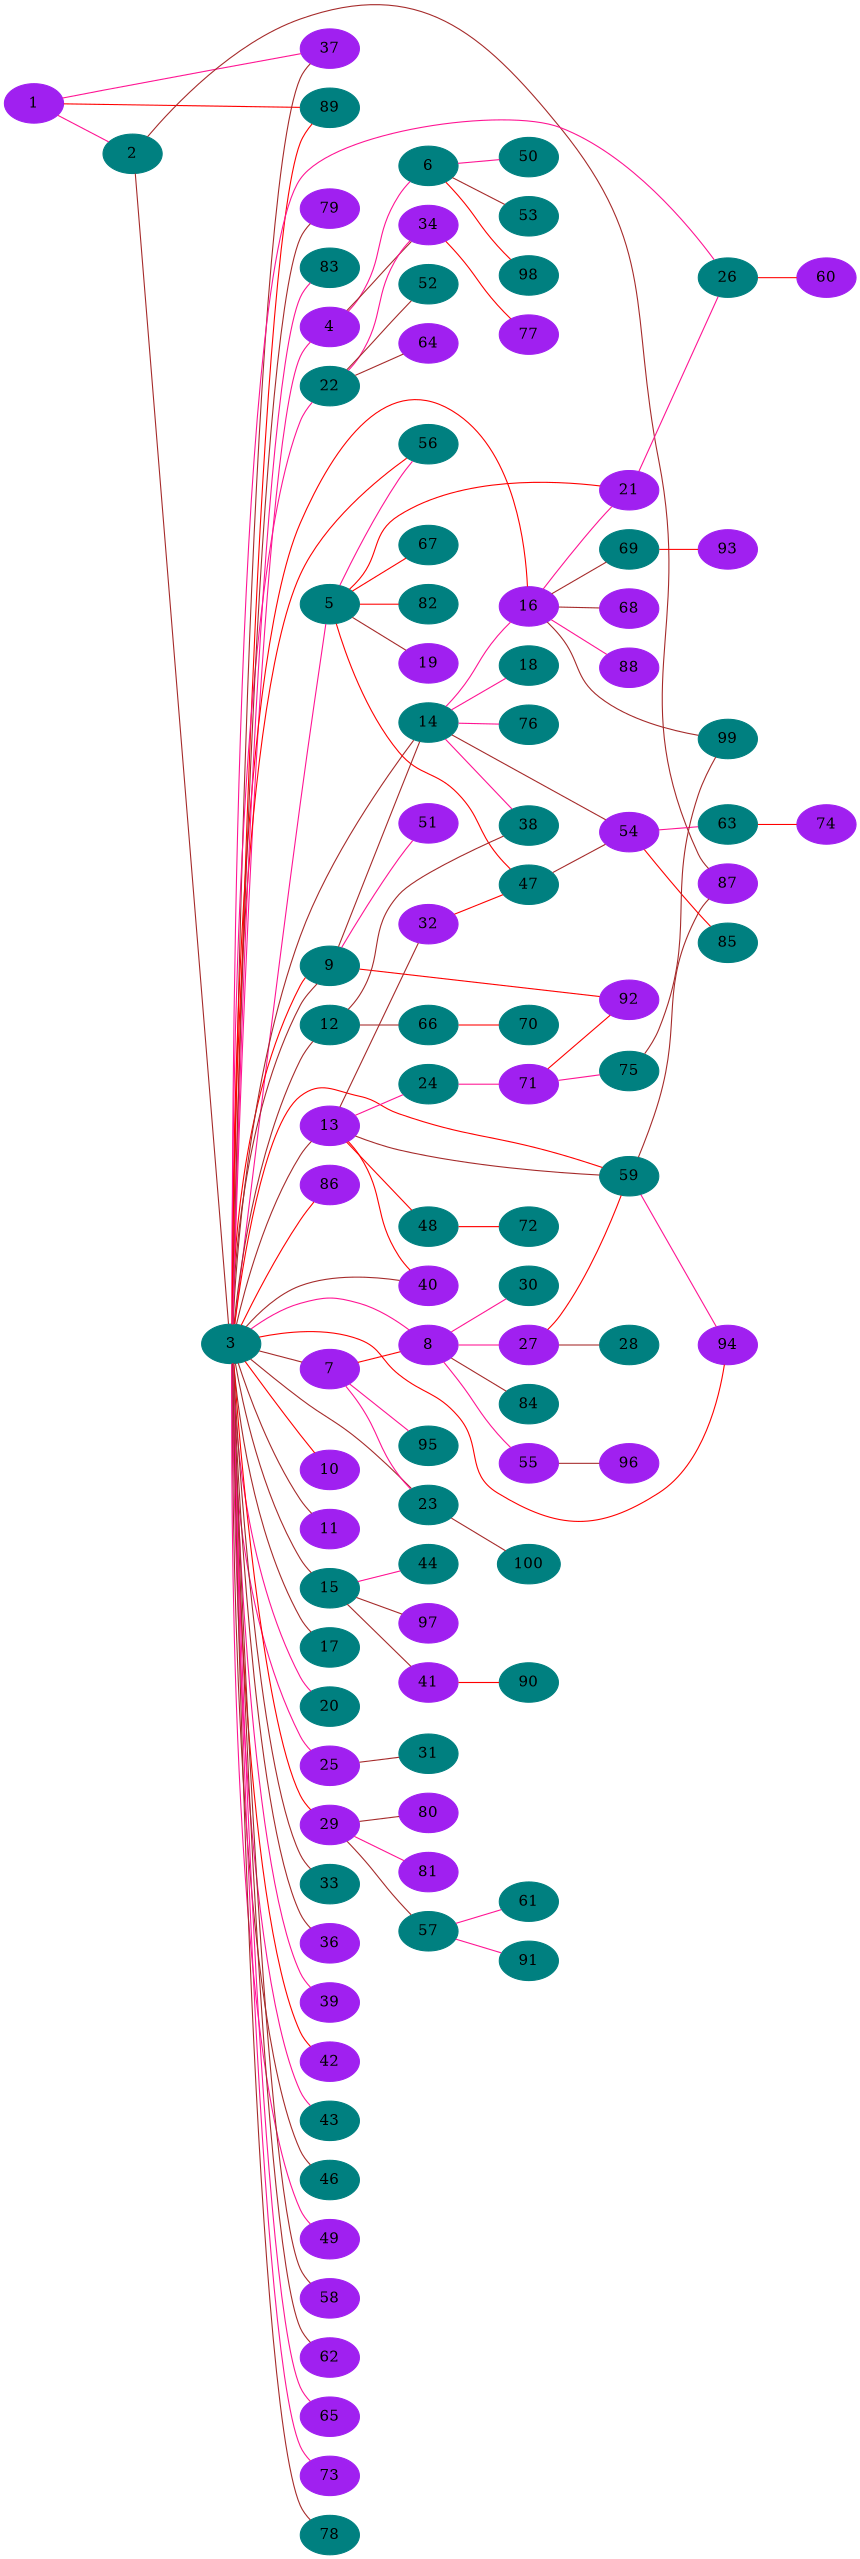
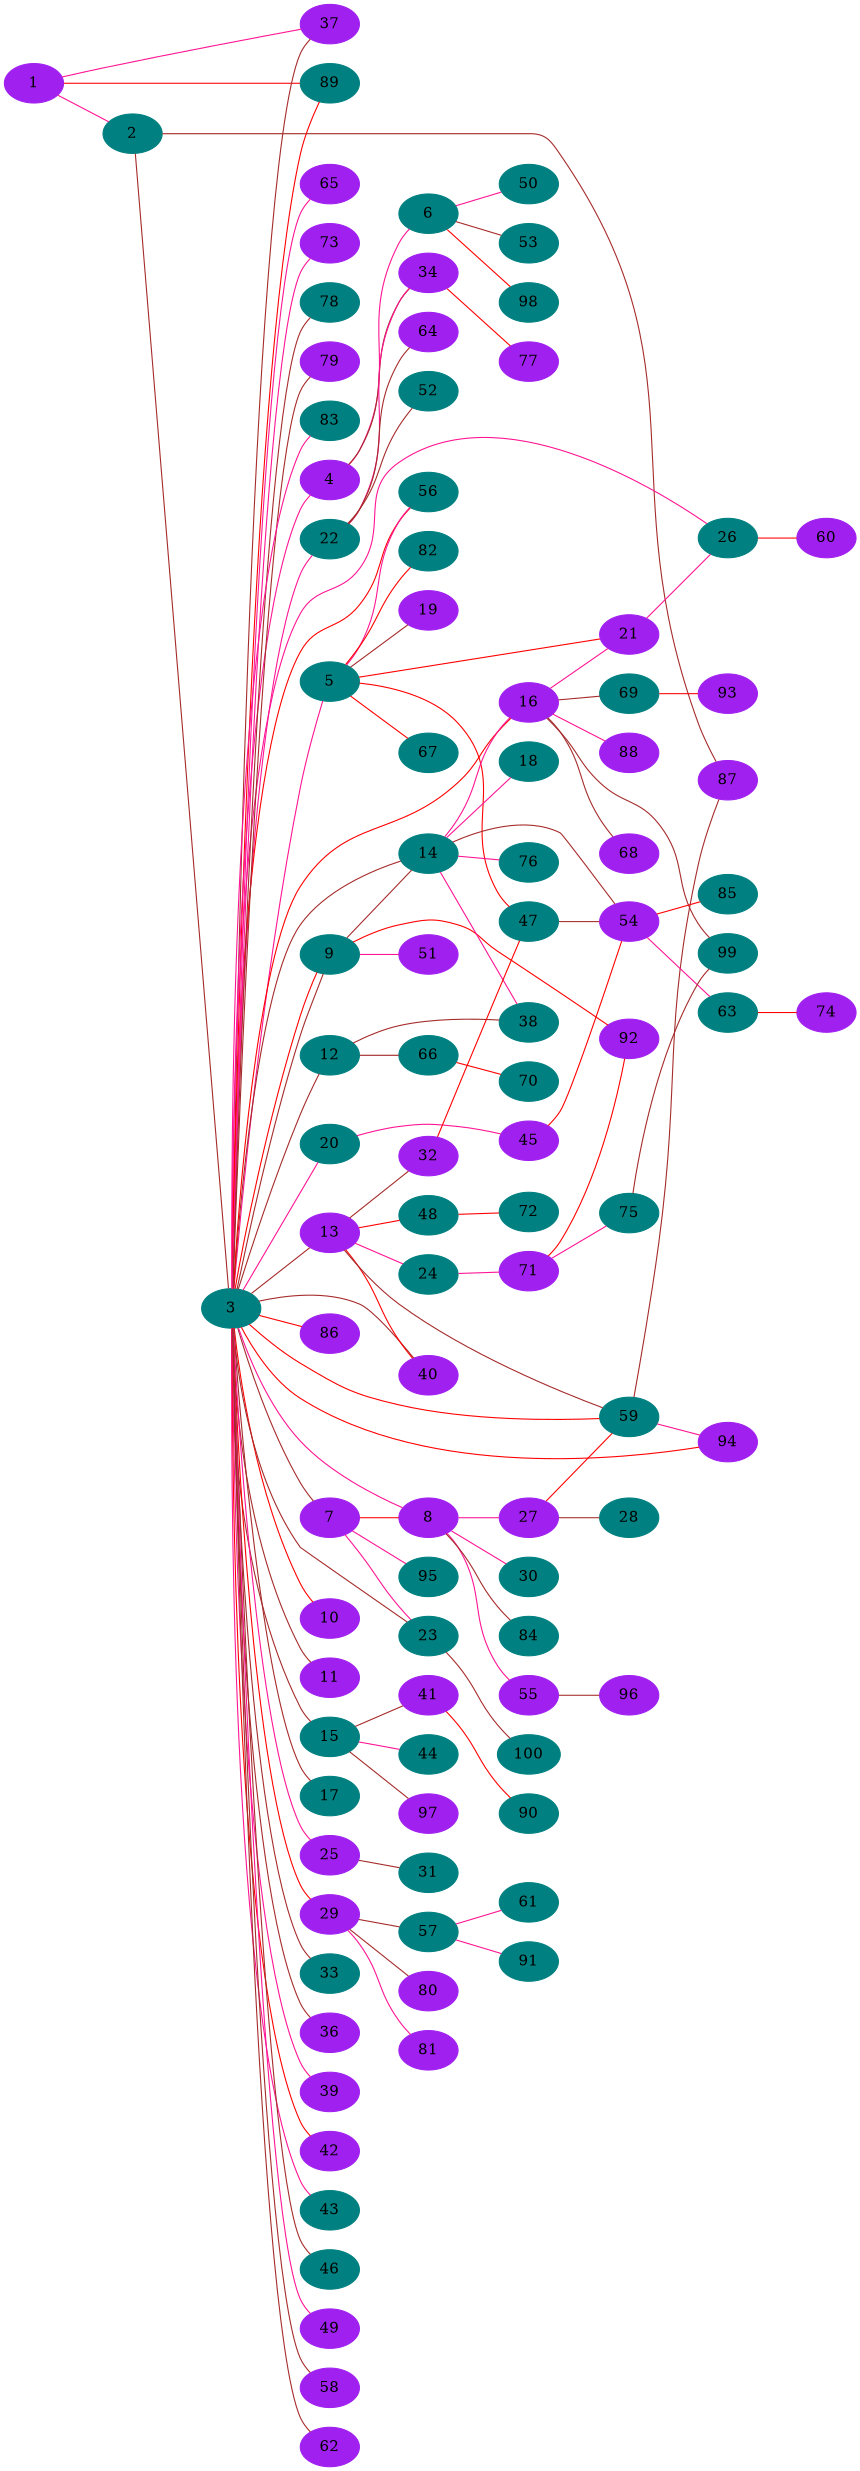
node "45": added
